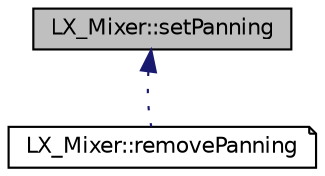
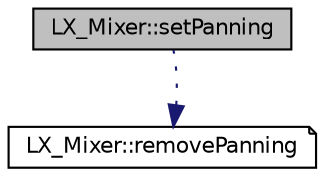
edge "LX_Mixer::removePanning" -> "LX_Mixer::setPanning": reversed
